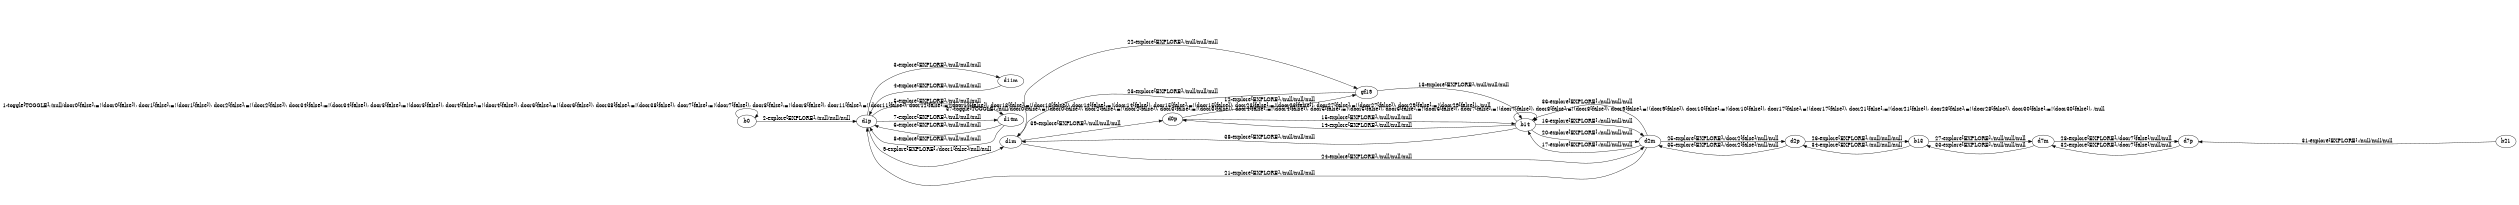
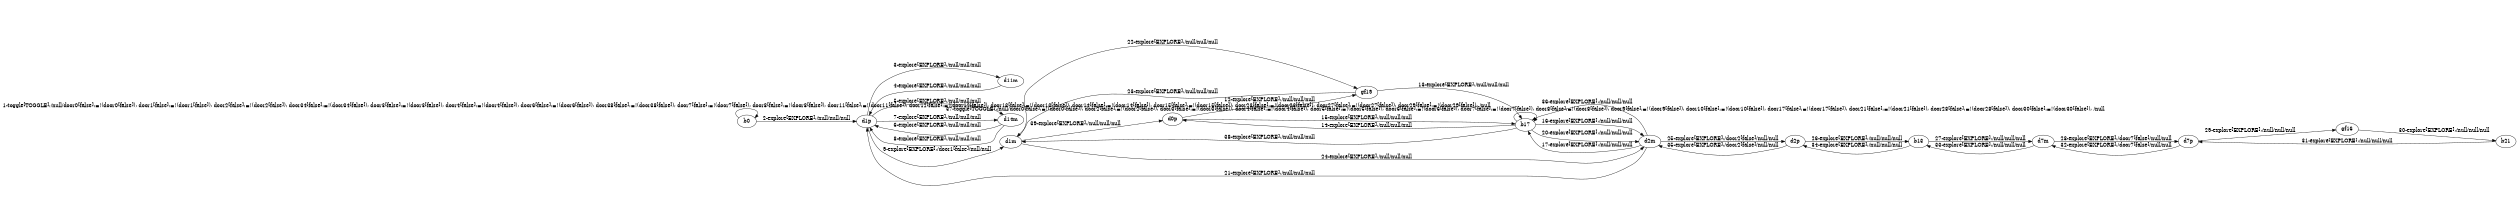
node "b14": label "b14" -> "b17"
node "gf16": added
